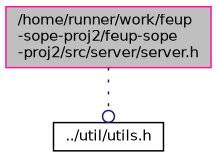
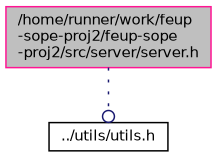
node "../util/utils.h": label "../util/utils.h" -> "../utils/utils.h"
